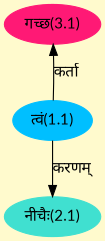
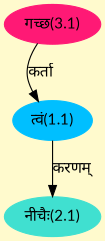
edge "त्वं(1.1)" -> "गच्छ(3.1)": reversed
